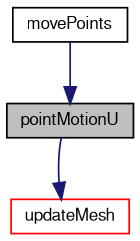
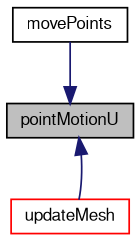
edge "pointMotionU" -> "updateMesh": reversed
